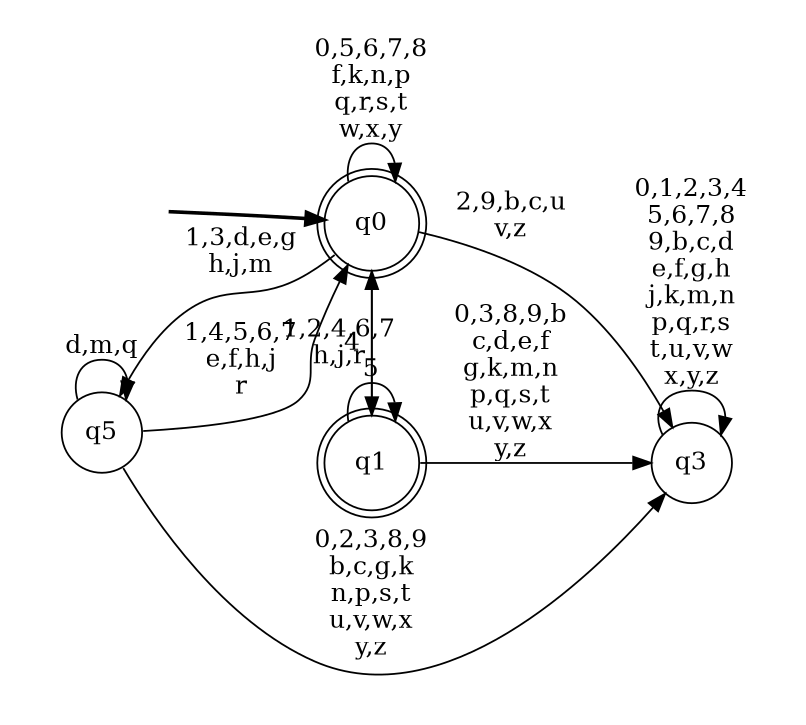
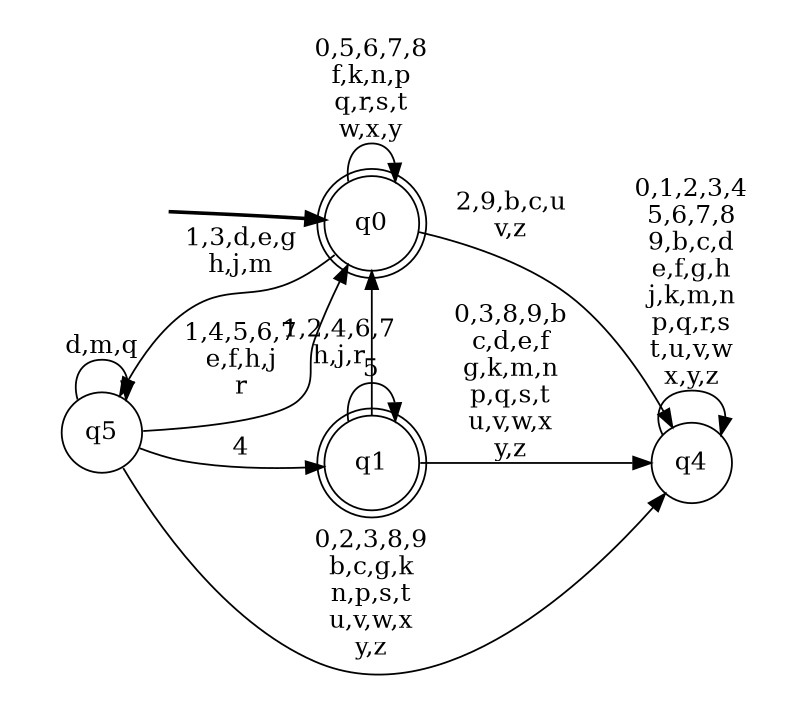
edge "q0" -> "q1": now "q5" -> "q1"
node "q3": label "q3" -> "q4"
